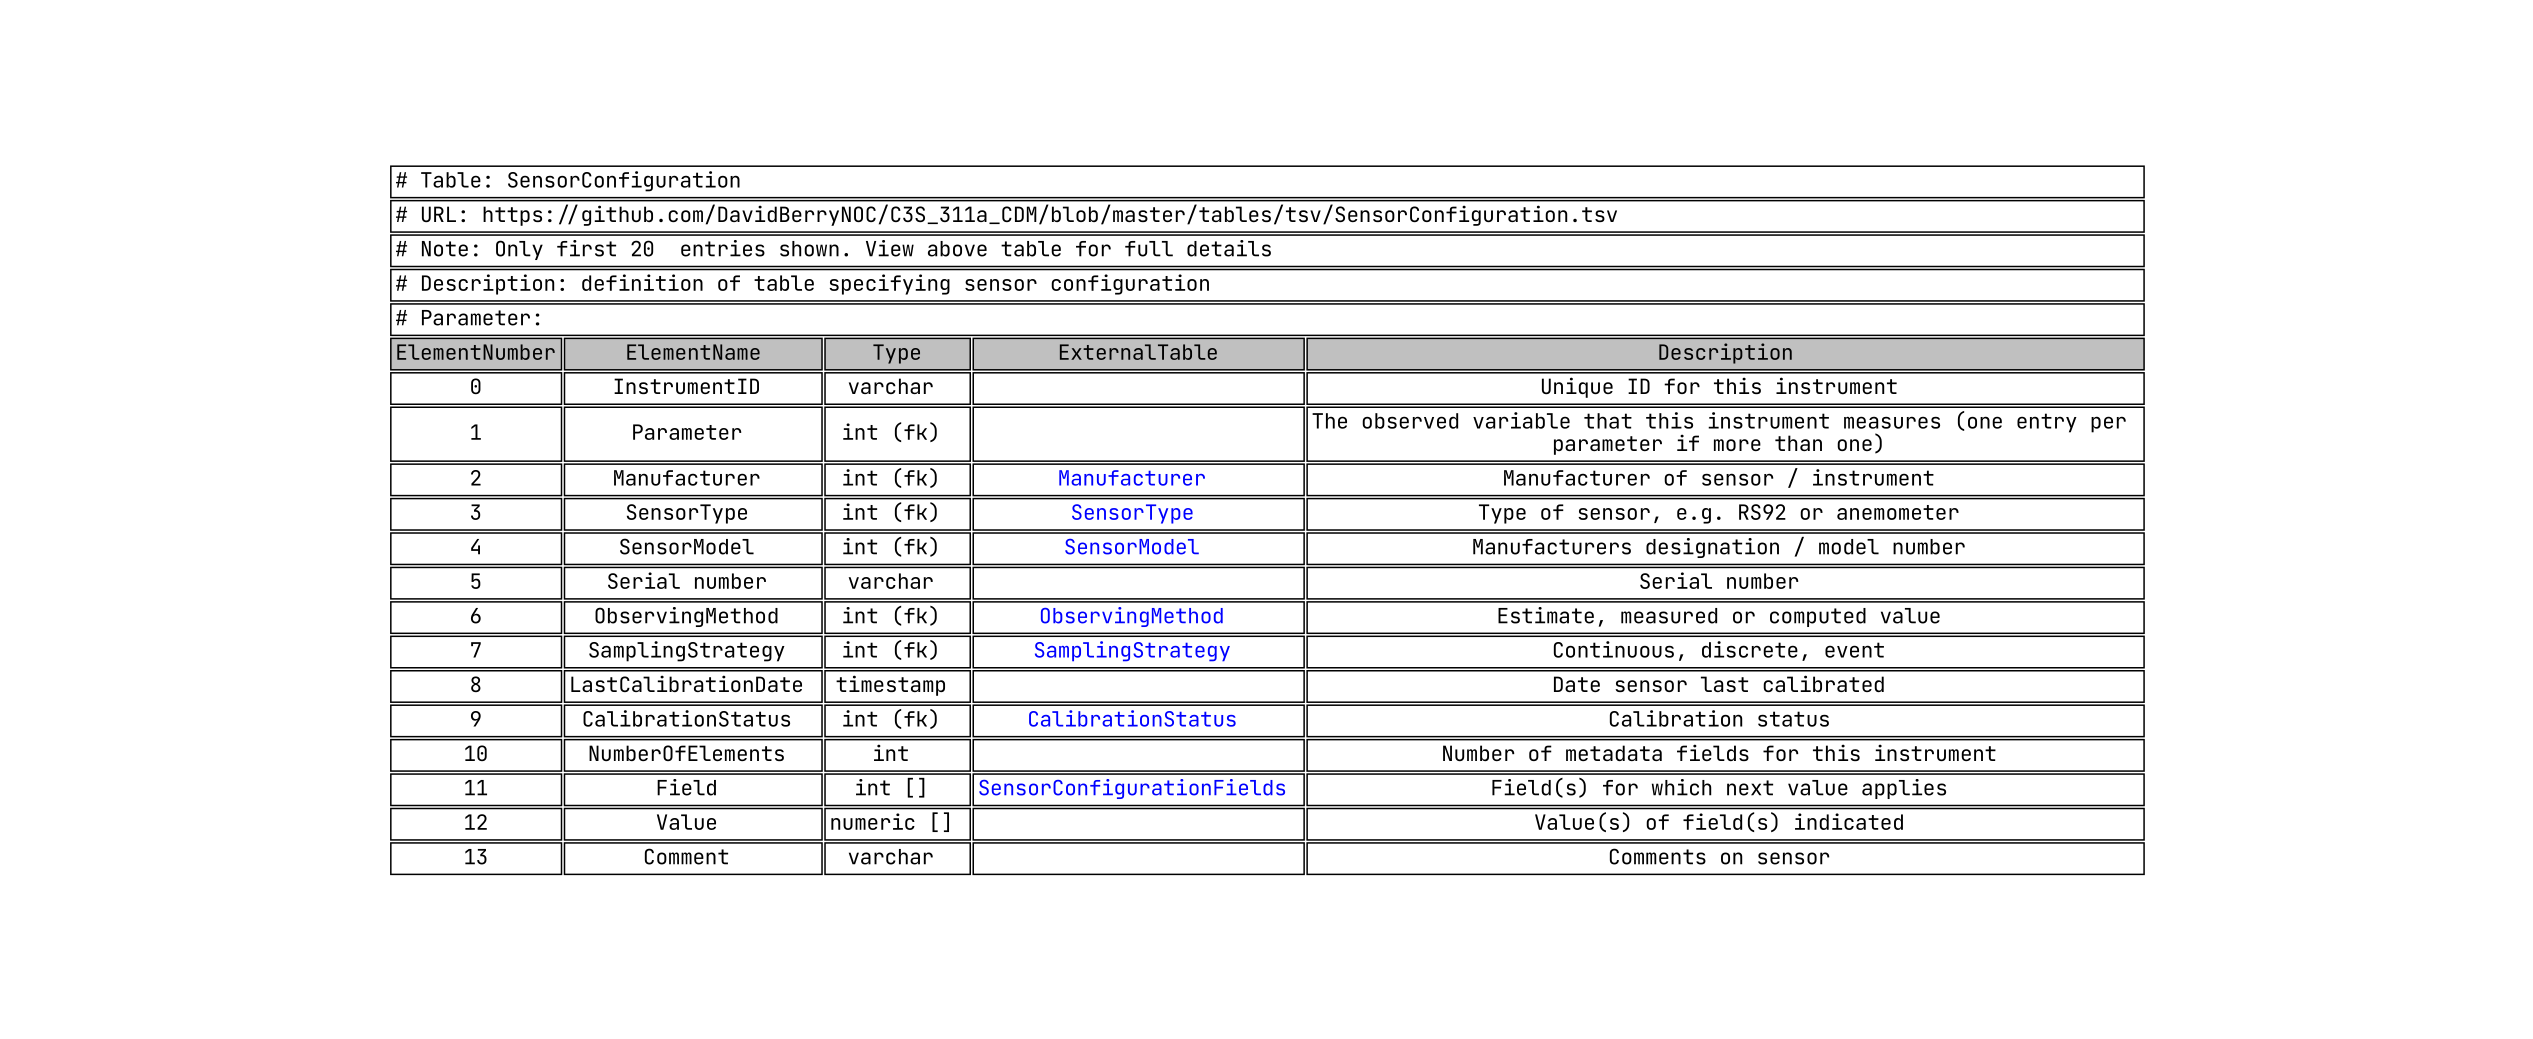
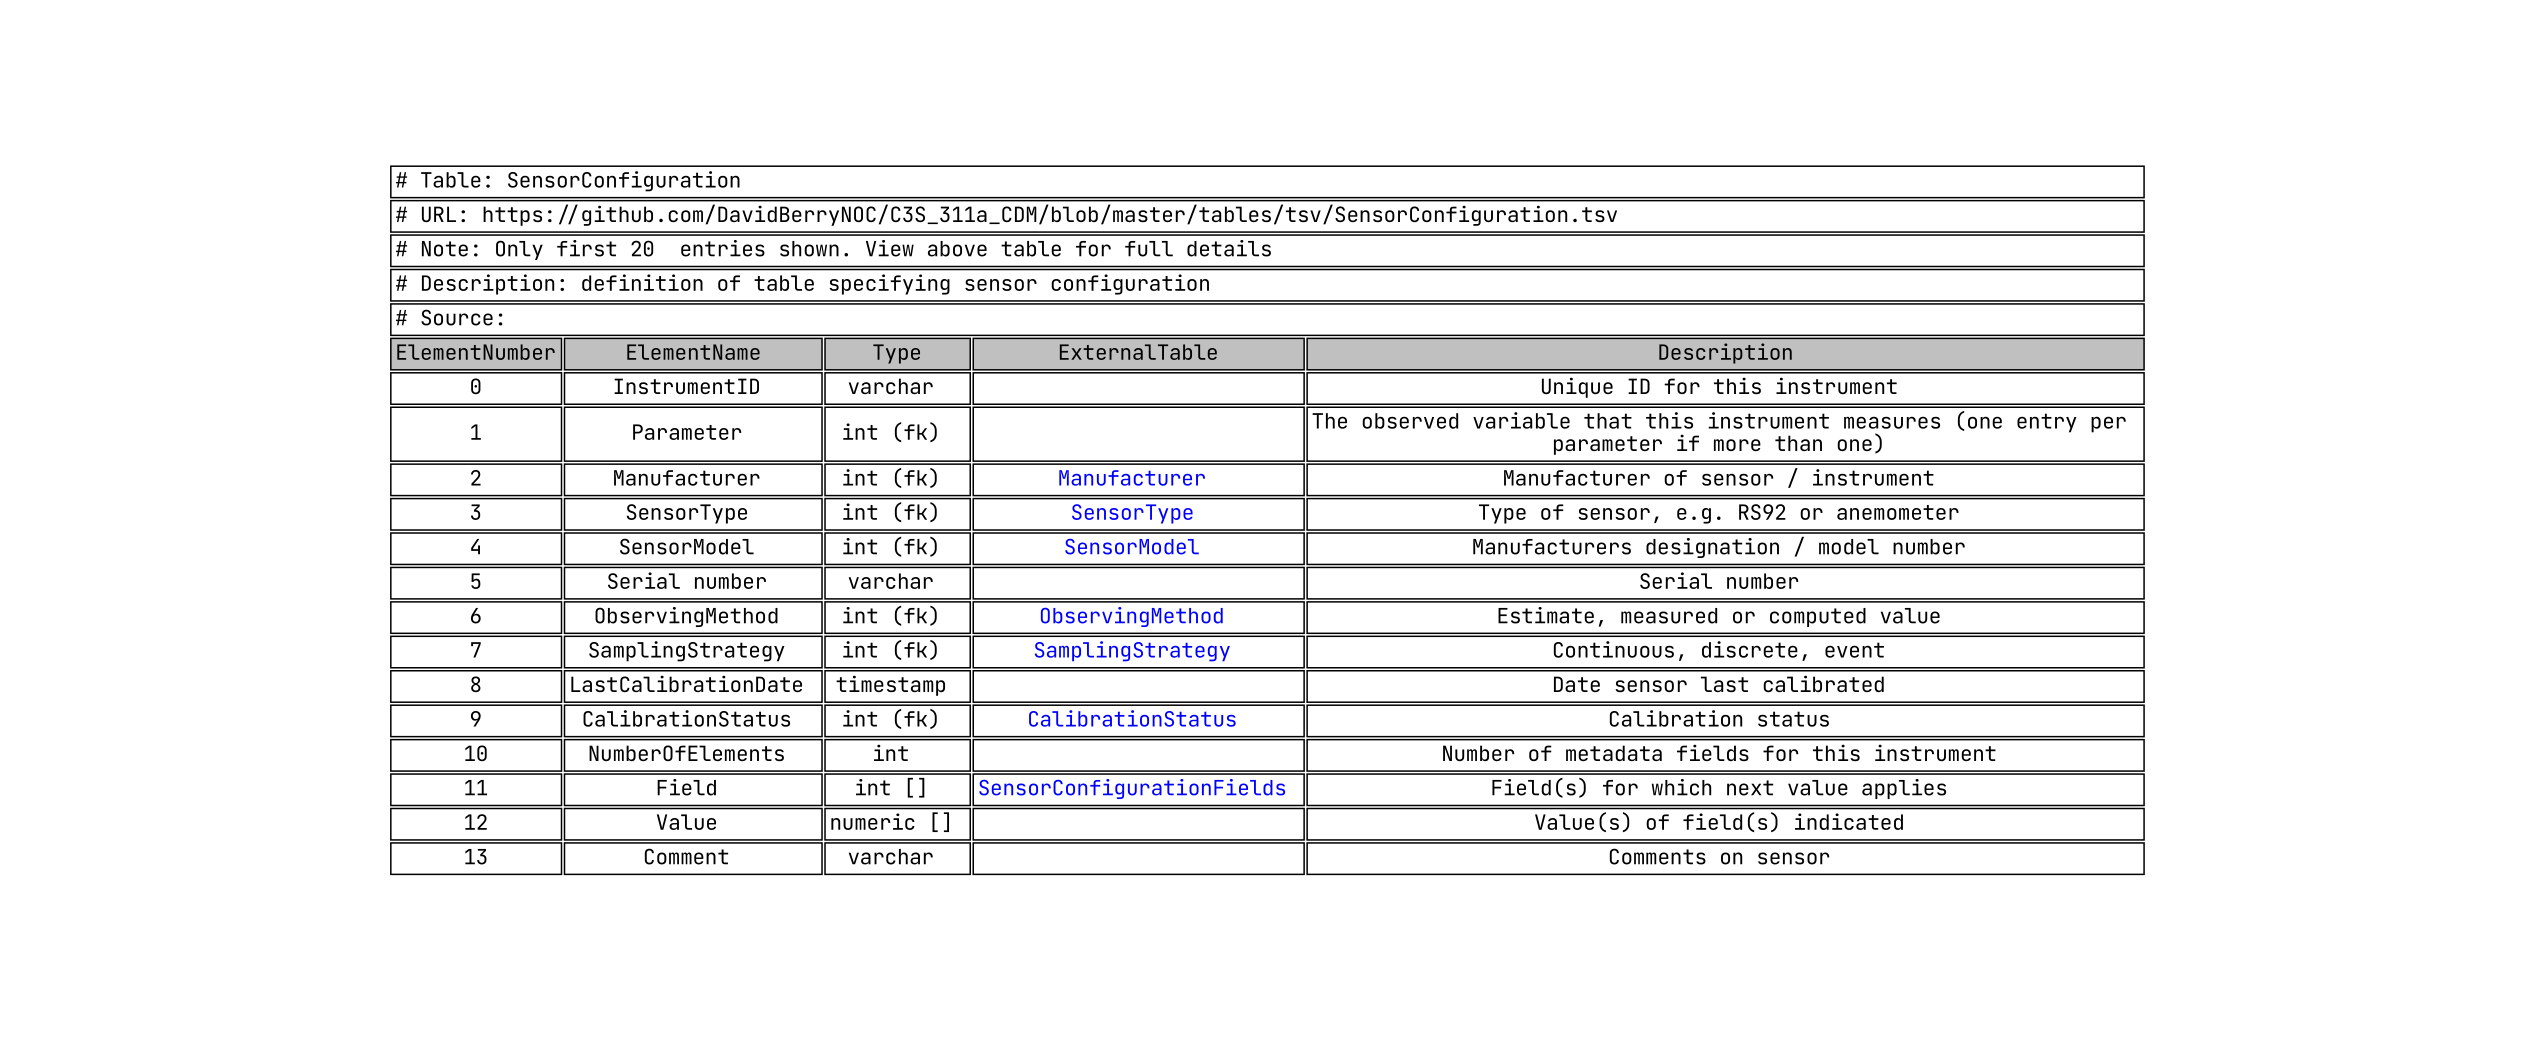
node "# Table: SensorConfiguration": text "# Parameter:" -> "# Source:"
